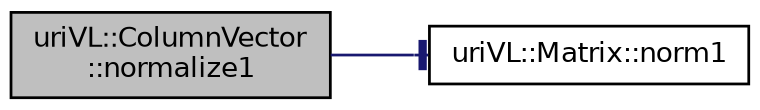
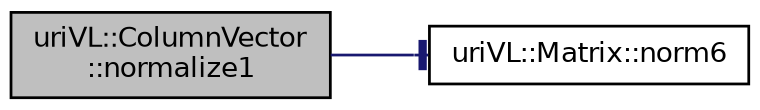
node "uriVL::Matrix::norm1": label "uriVL::Matrix::norm1" -> "uriVL::Matrix::norm6"
